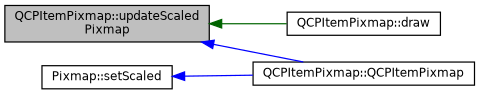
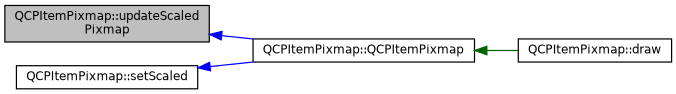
edge "QCPItemPixmap::draw" -> "QCPItemPixmap::updateScaled Pixmap": now "QCPItemPixmap::draw" -> "QCPItemPixmap::QCPItemPixmap"
node "Pixmap::setScaled": label "Pixmap::setScaled" -> "QCPItemPixmap::setScaled"
